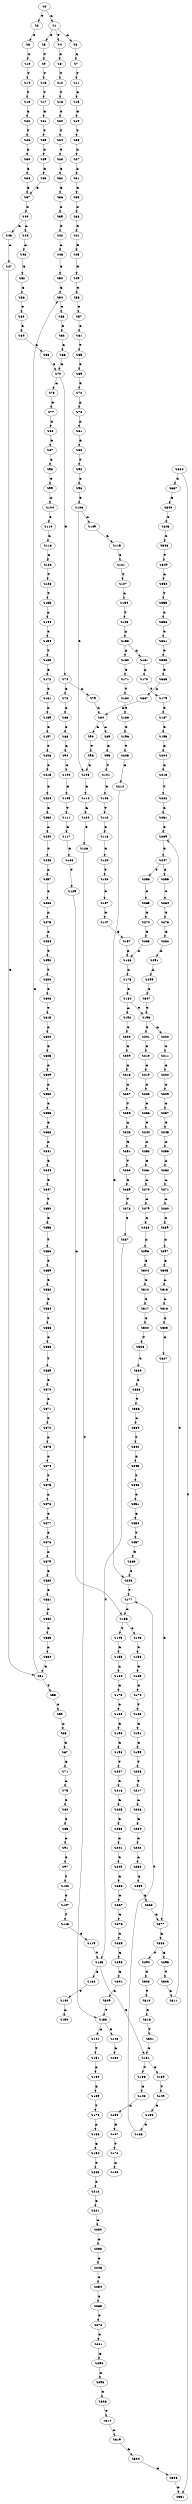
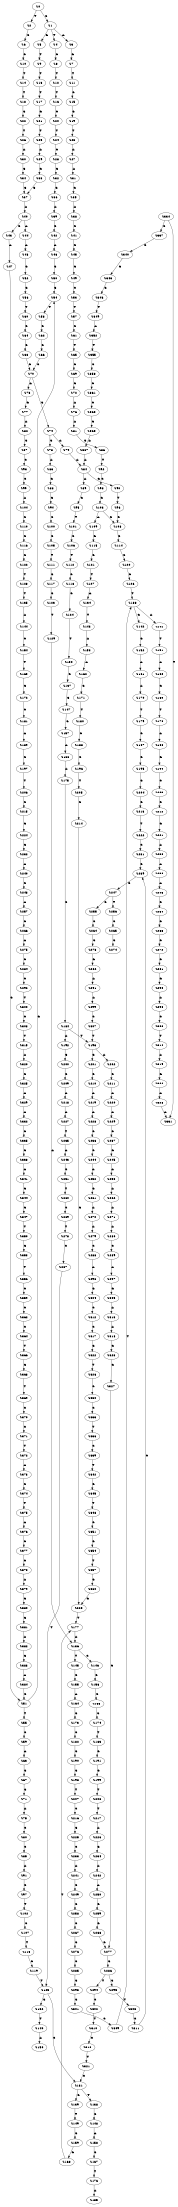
edge "S153" -> "S161": now "S152" -> "S161"
node "S283": removed
